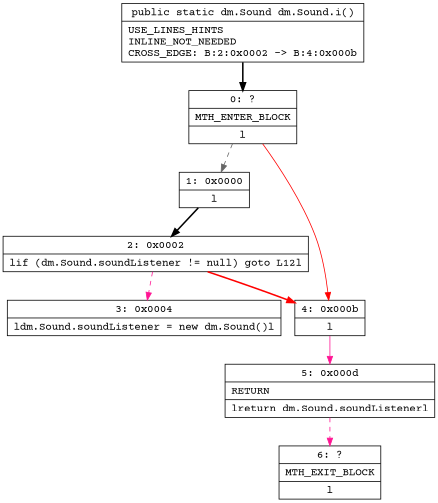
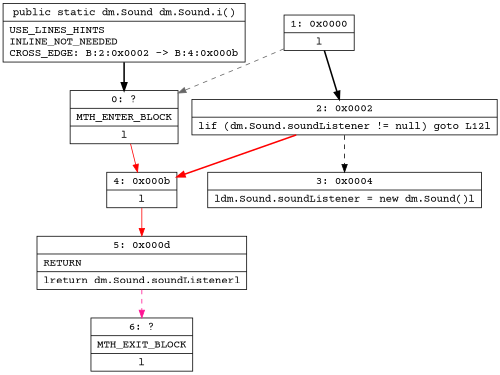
edge "0: ?" -> "1: 0x0000": reversed
edge "2: 0x0002" -> "3: 0x0004": color deeppink -> black
edge "4: 0x000b" -> "5: 0x000d": color deeppink -> red
